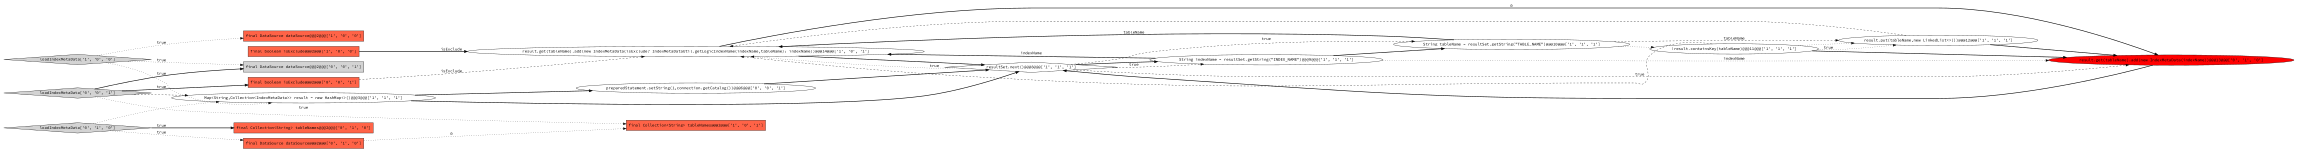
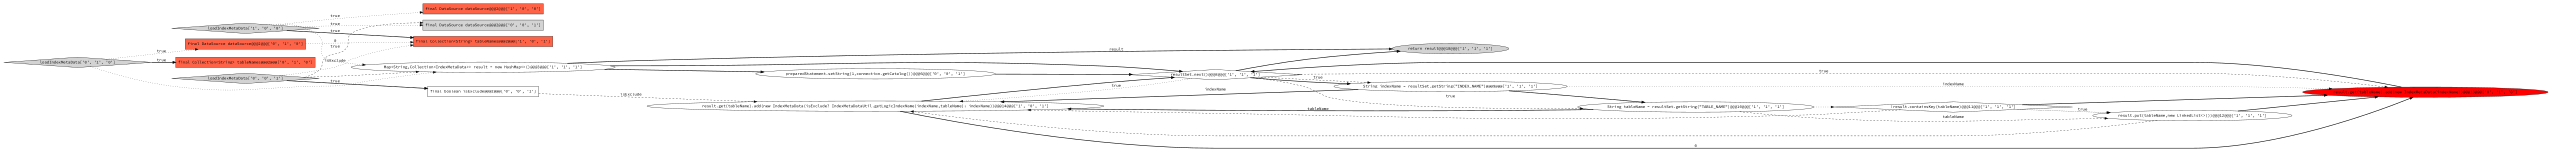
edge "loadIndexMetaData['1', '0', '0']" -> "final Collection<String> tableNames@@@2@@@['1', '0', '1']": added, label "true"
node "return result@@@18@@@['1', '1', '1']": added
node "!result.containsKey(tableName)@@@11@@@['1', '1', '1']": shape ellipse -> diamond
node "final boolean isExclude@@@2@@@['1', '0', '0']": removed
edge "loadIndexMetaData['0', '0', '1']" -> "final DataSource dataSource@@@2@@@['0', '0', '1']": style bold -> dashed
node "final boolean isExclude@@@2@@@['0', '0', '1']": fillcolor tomato -> white
edge "loadIndexMetaData['0', '0', '1']" -> "final Collection<String> tableNames@@@2@@@['1', '0', '1']": label "true" -> "isExclude"
